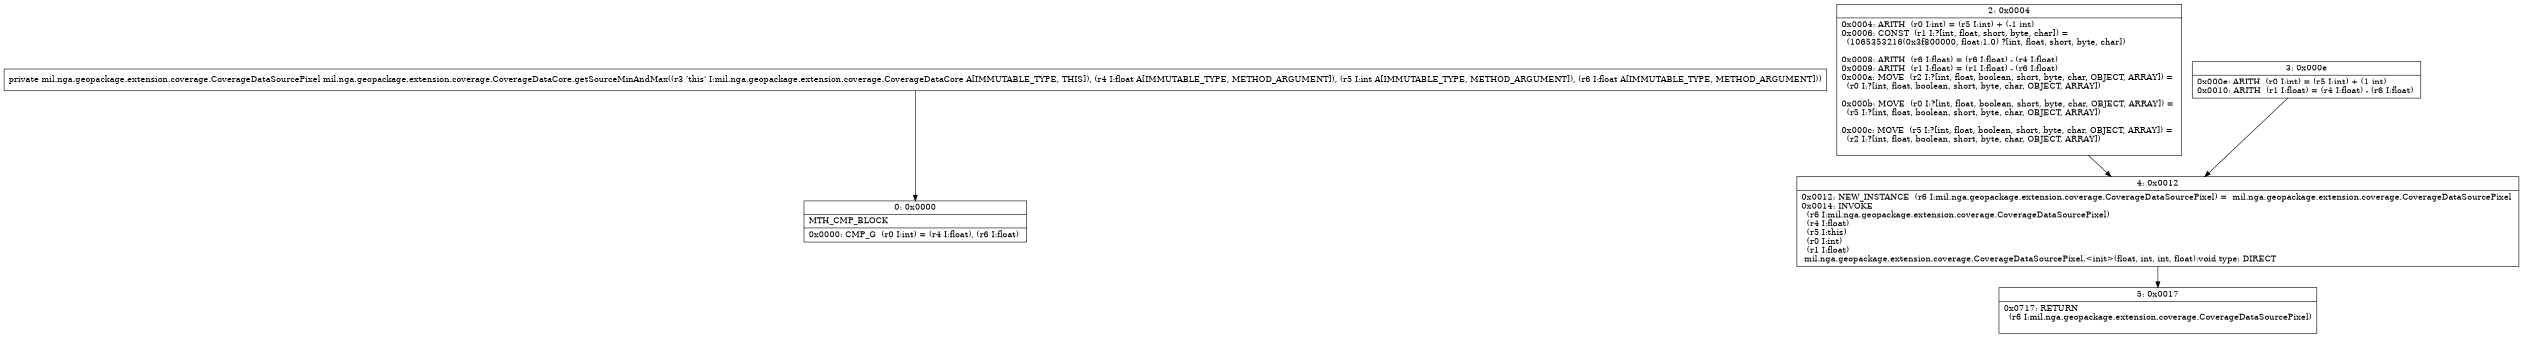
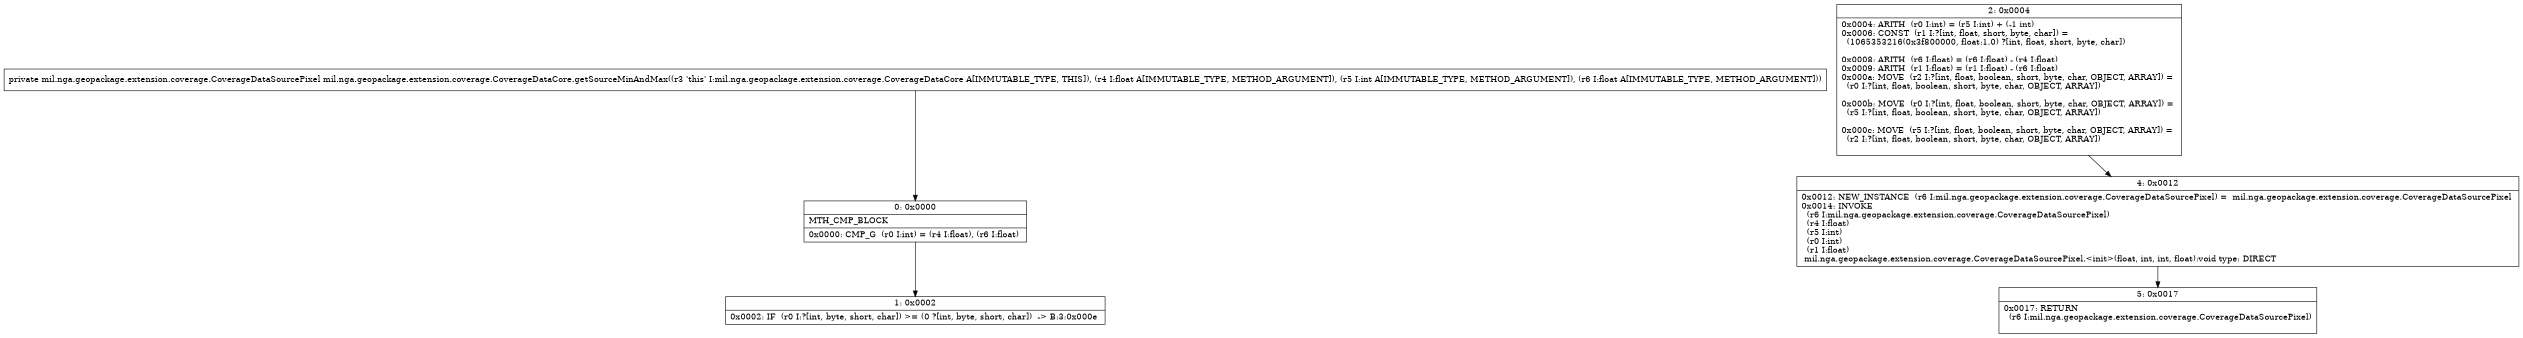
node "3: 0x000e": removed
node "4: 0x0012": text "(r5 I:this)" -> "(r5 I:int)"
node "5: 0x0017": text "0x0717: RETURN" -> "0x0017: RETURN"
node "1: 0x0002": added
